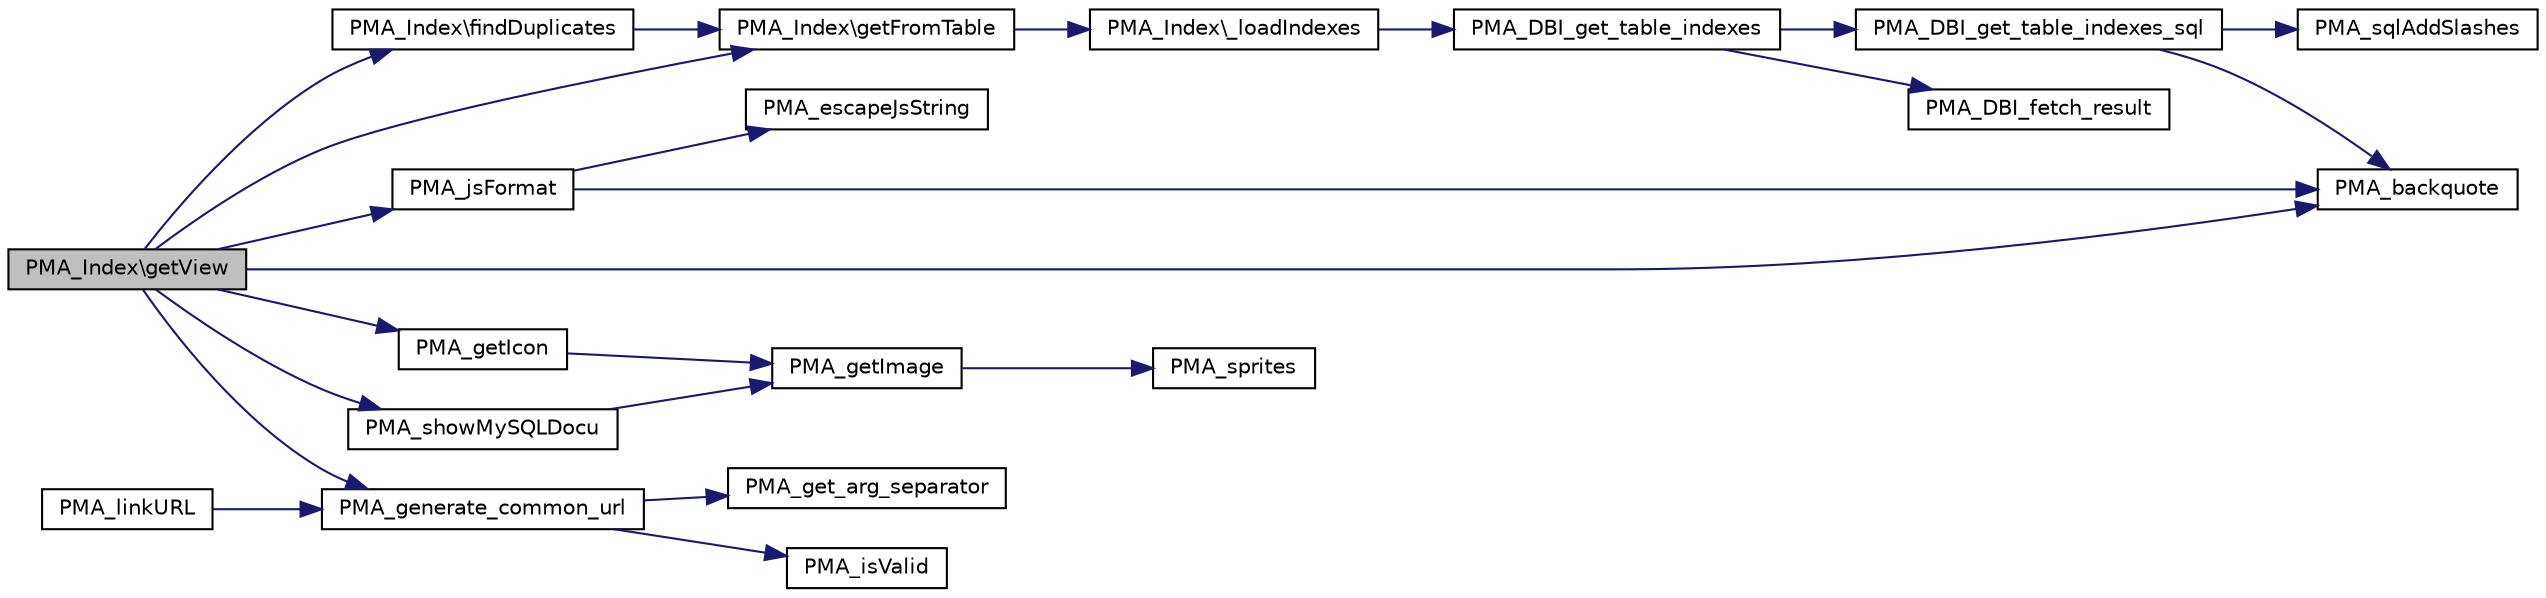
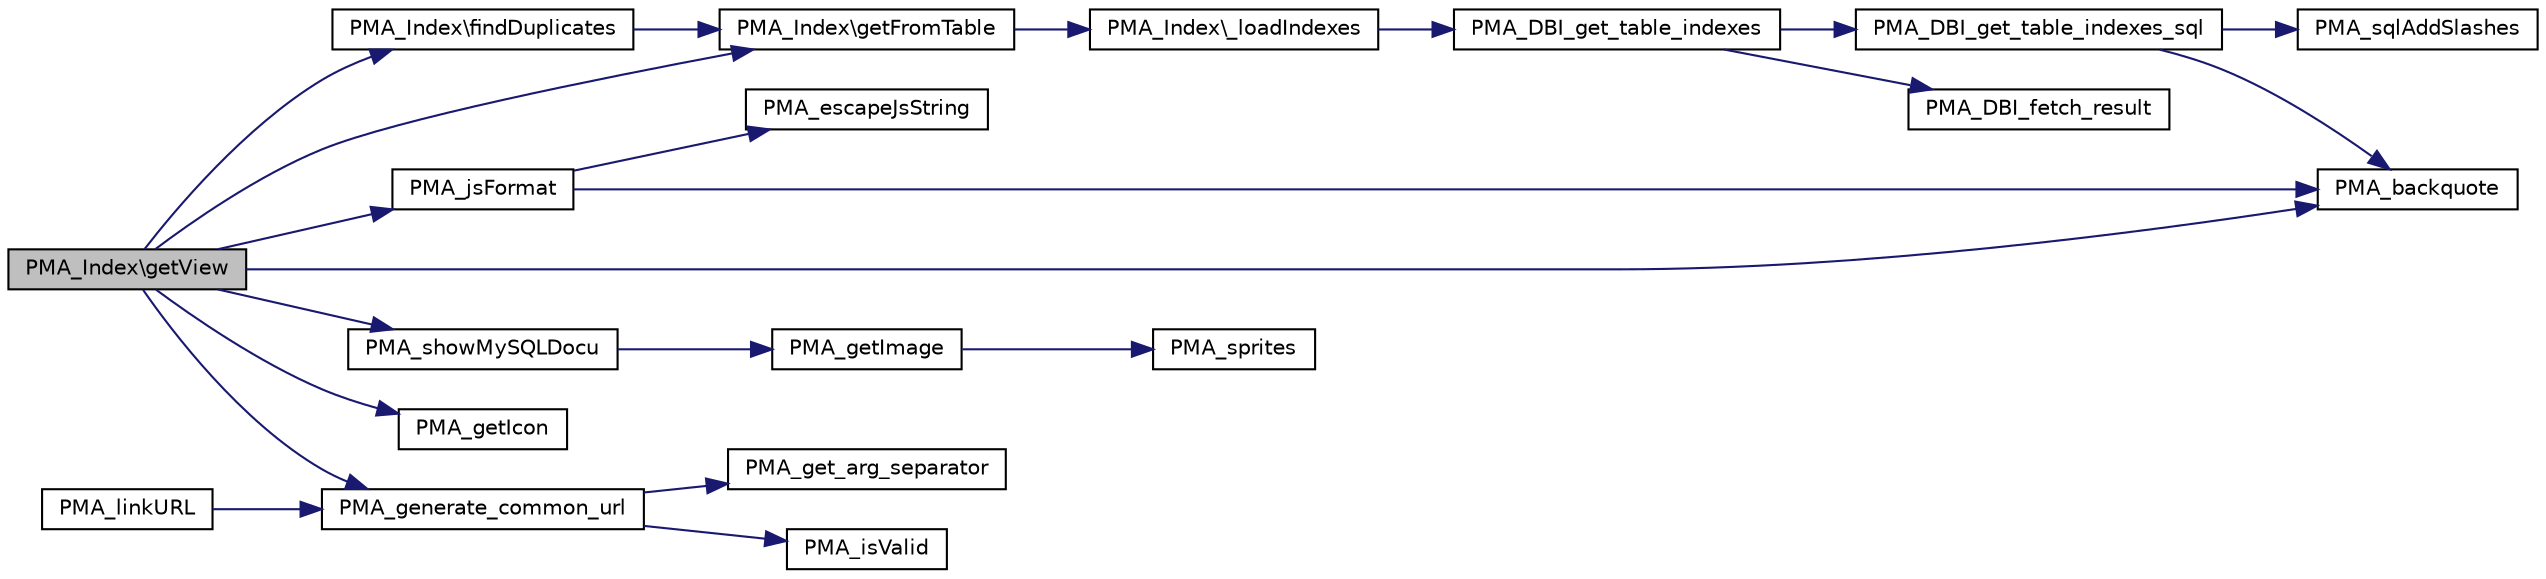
edge "PMA_getIcon" -> "PMA_getImage": removed
